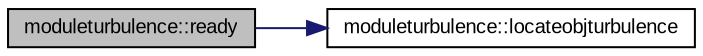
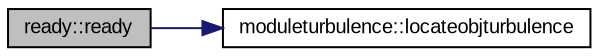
node "moduleturbulence::ready": label "moduleturbulence::ready" -> "ready::ready"
